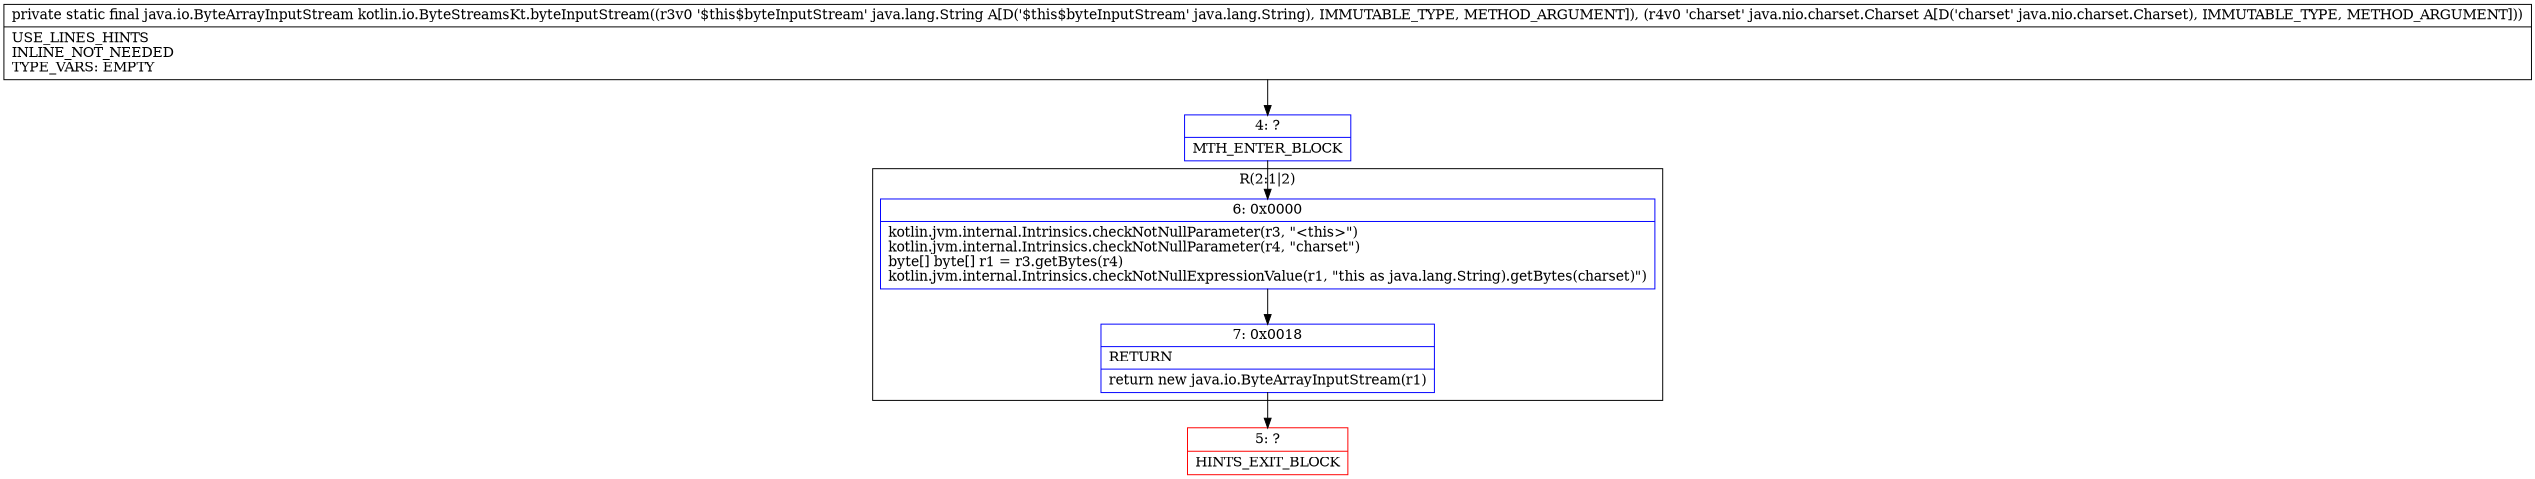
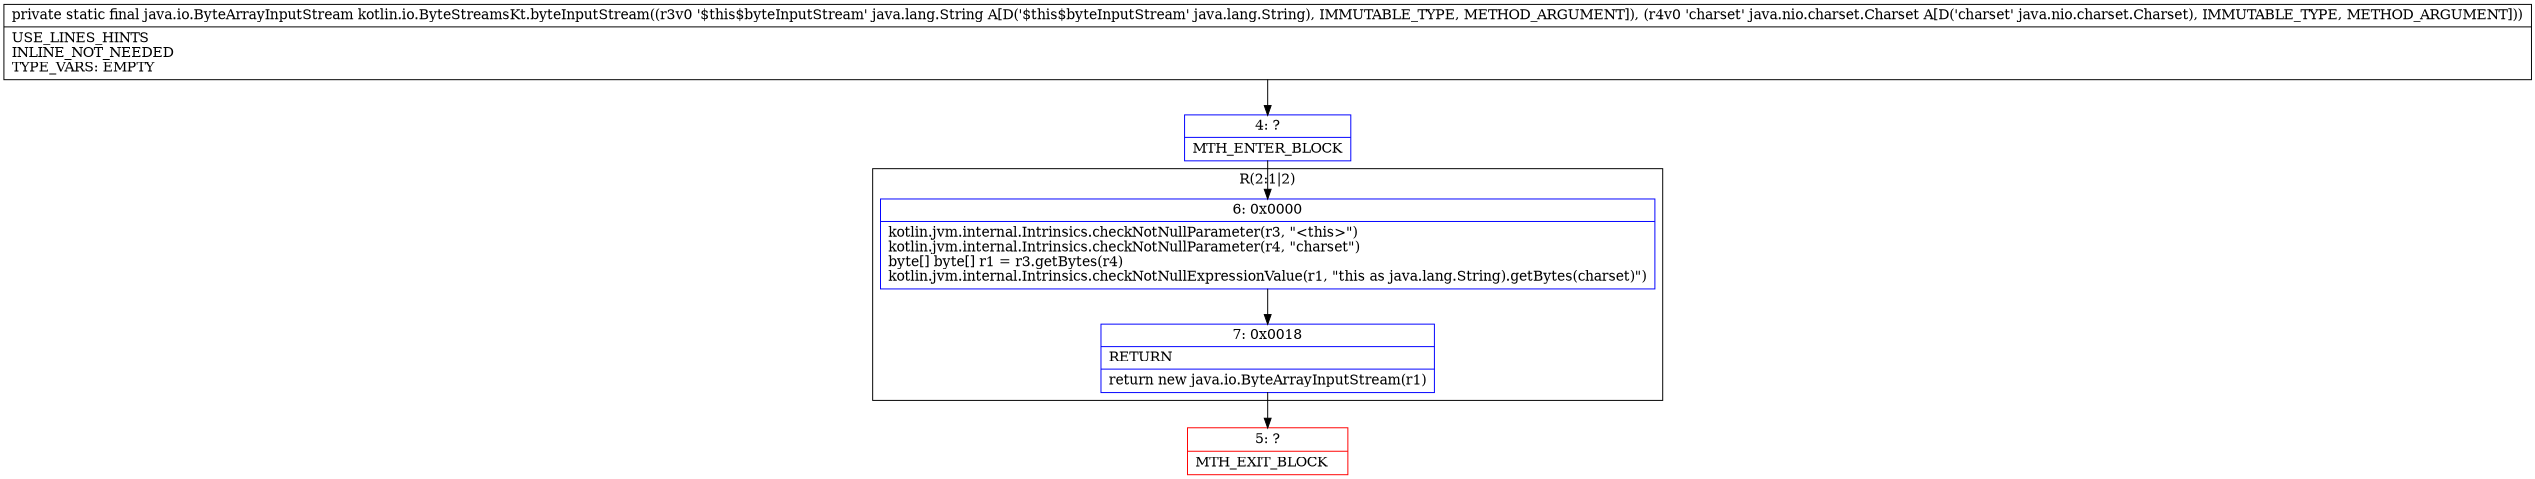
node "5: ?": text "HINTS_EXIT_BLOCK" -> "MTH_EXIT_BLOCK"
